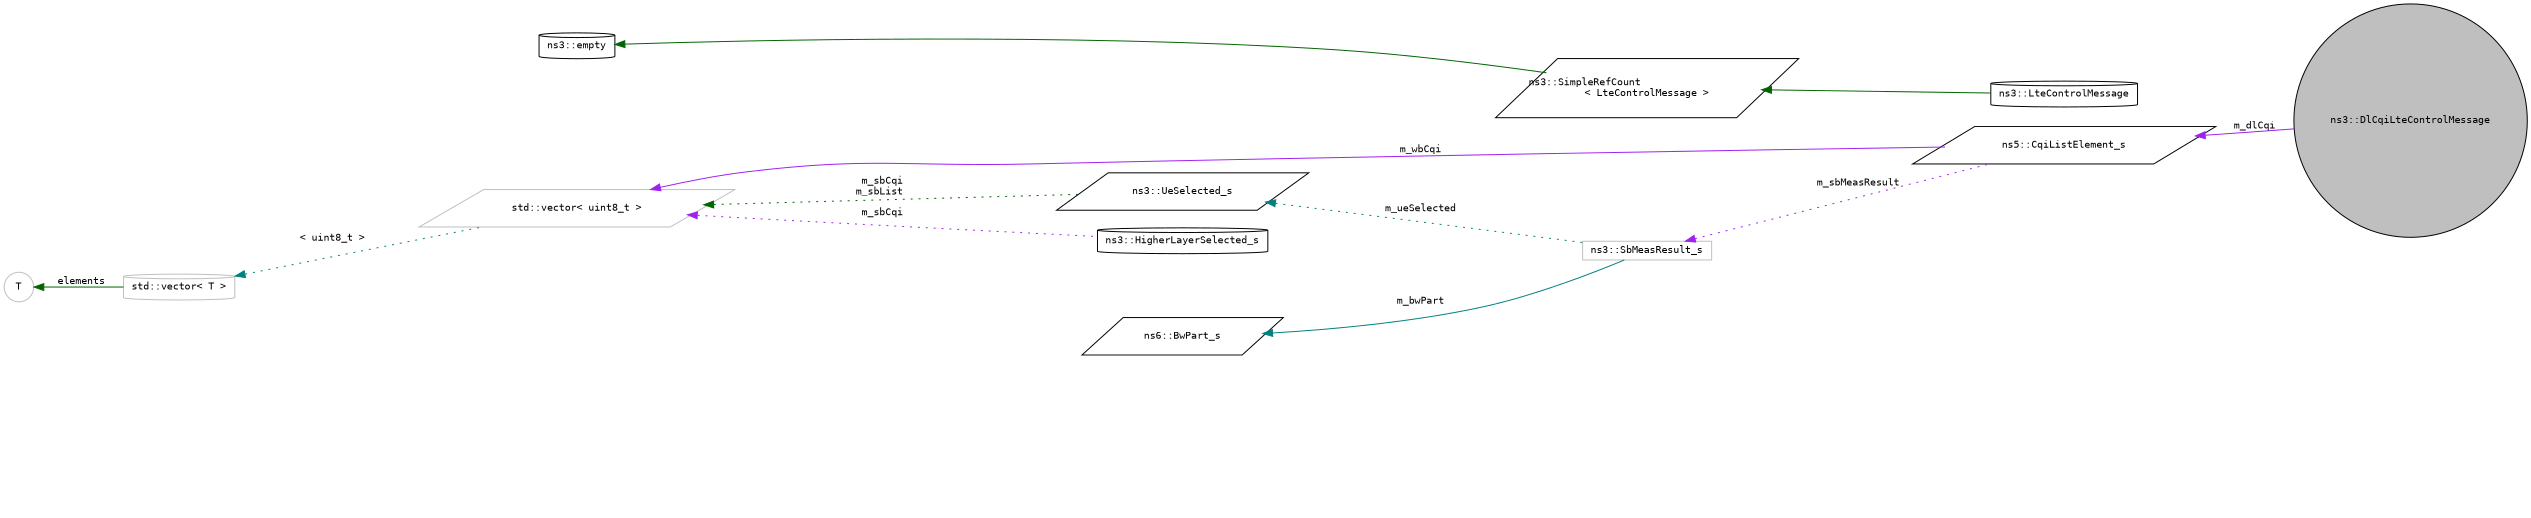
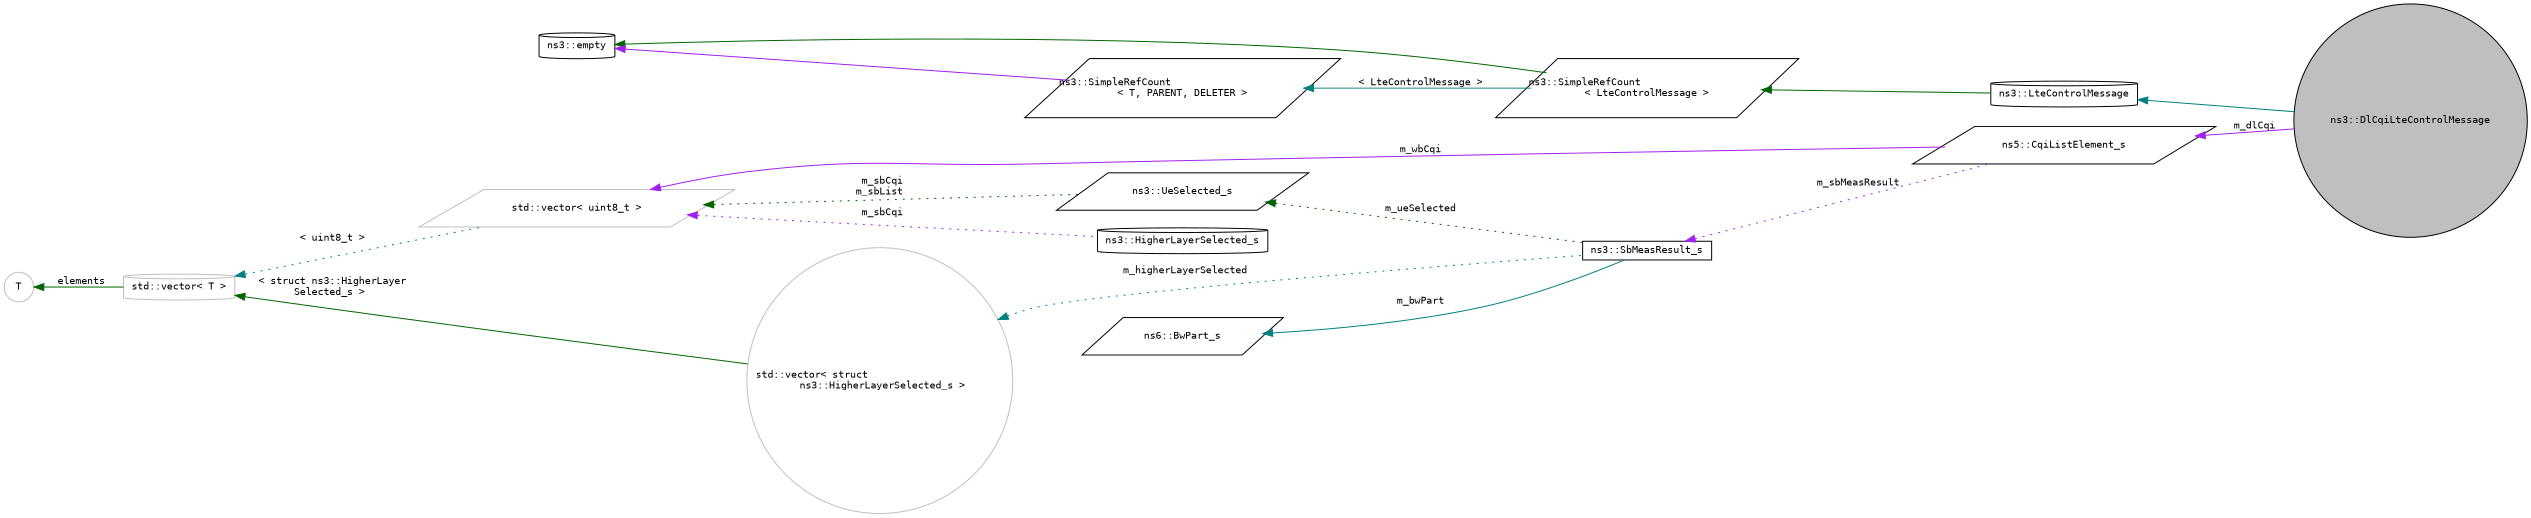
node "ns3::SimpleRefCount < T, PARENT, DELETER >": added
edge "ns3::DlCqiLteControlMessage" -> "ns3::LteControlMessage": added
edge "ns3::SbMeasResult_s" -> "ns3::UeSelected_s": color teal -> darkgreen
node "ns3::SbMeasResult_s": color grey75 -> black
node "std::vector< struct ns3::HigherLayerSelected_s >": added
